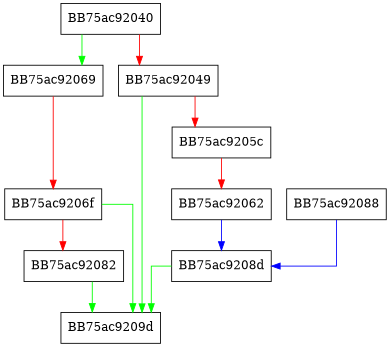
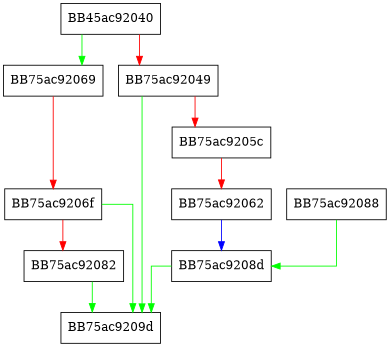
node "BB75ac92040": label "BB75ac92040" -> "BB45ac92040"
edge "BB75ac92088" -> "BB75ac9208d": color blue -> green
